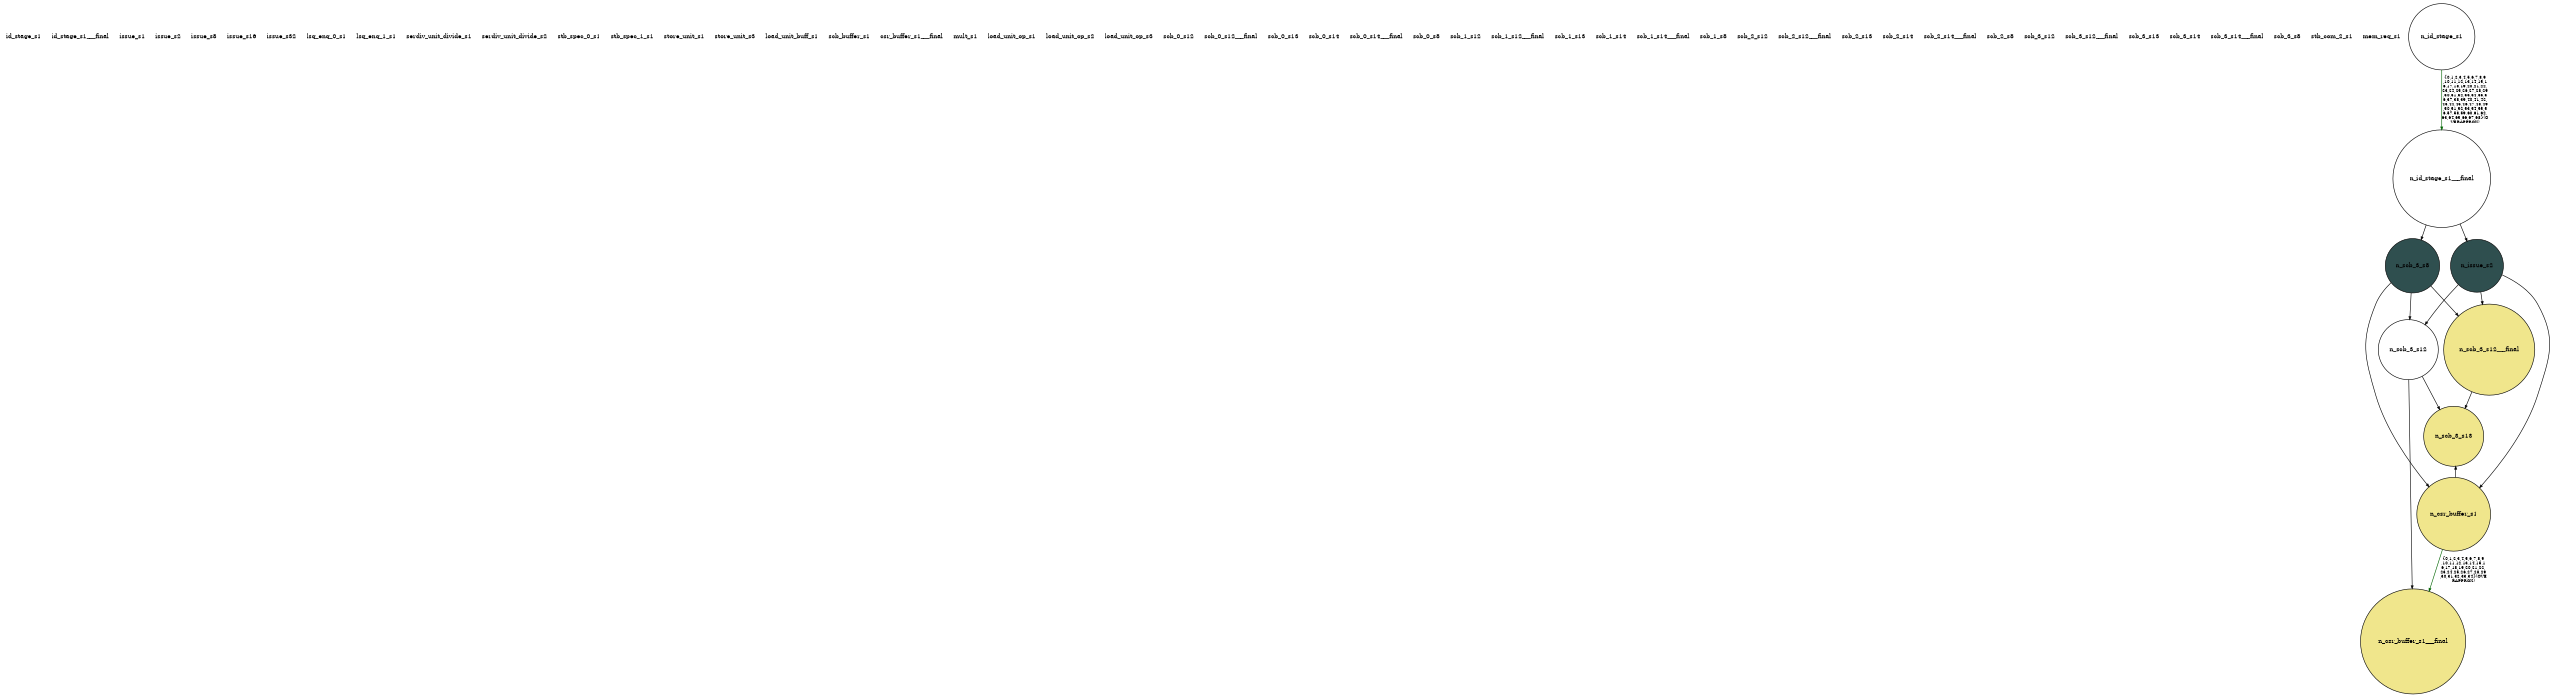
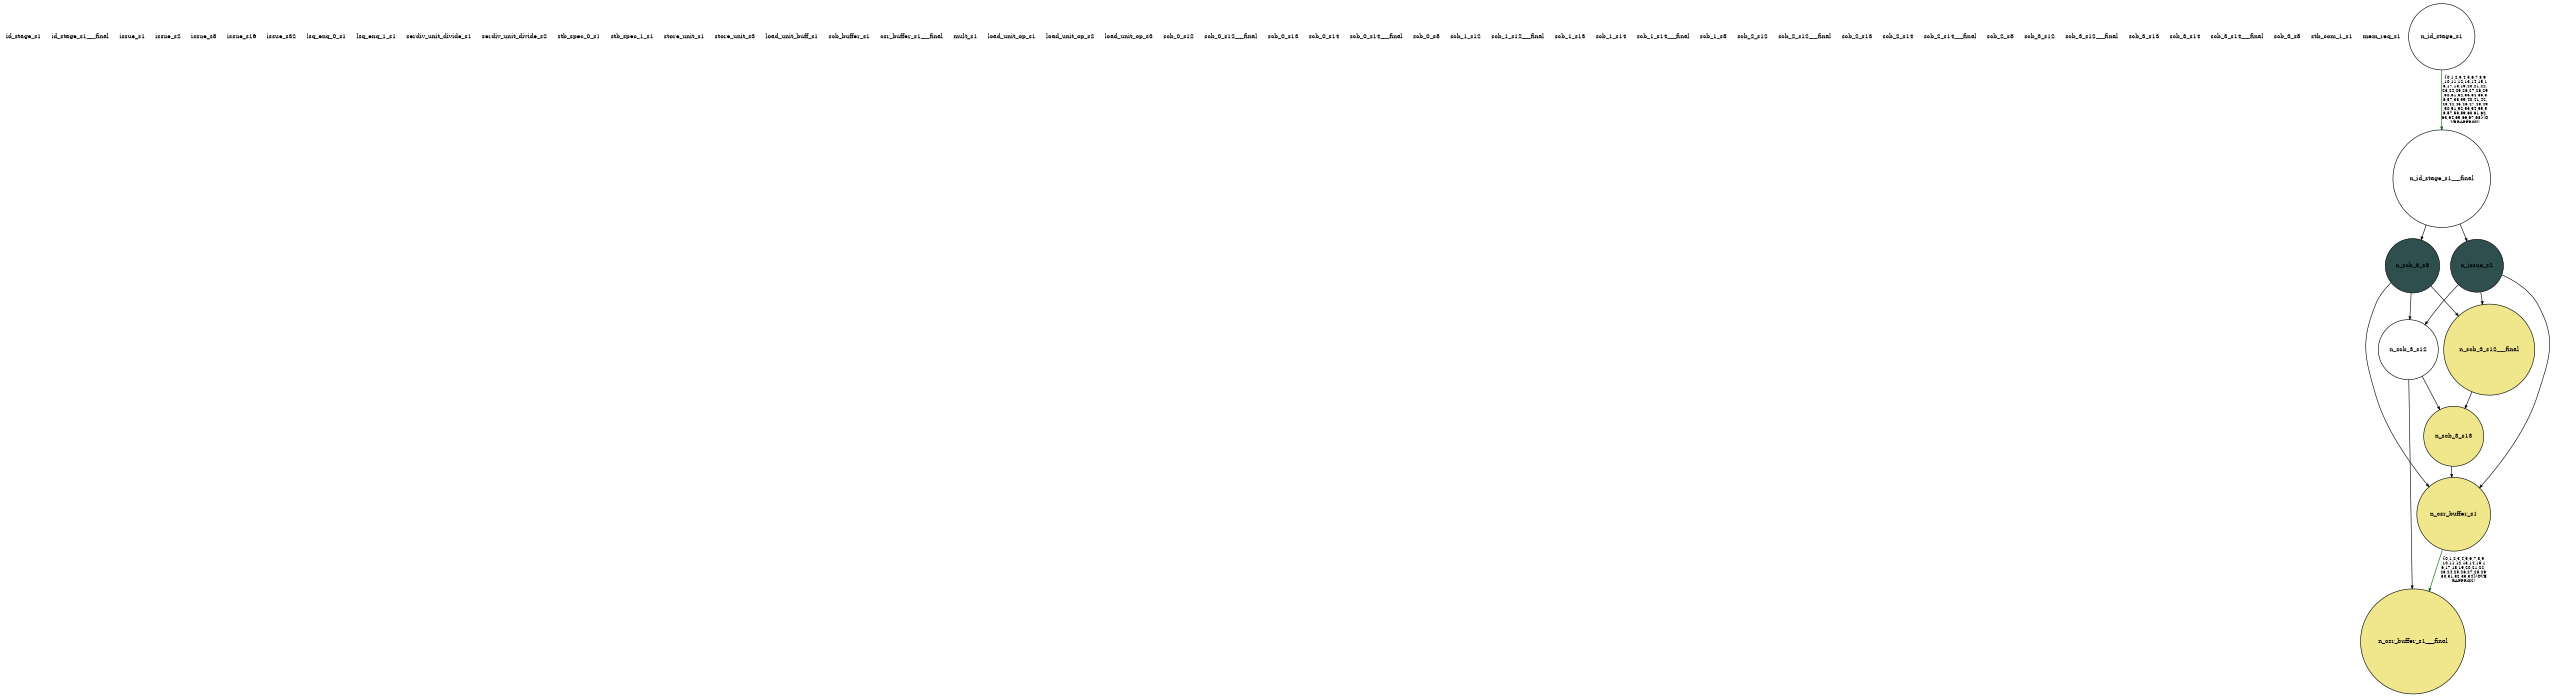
node "stb_com_2_s1": label "stb_com_2_s1" -> "stb_com_1_s1"
edge "n_csr_buffer_s1" -> "n_scb_3_s13": reversed
